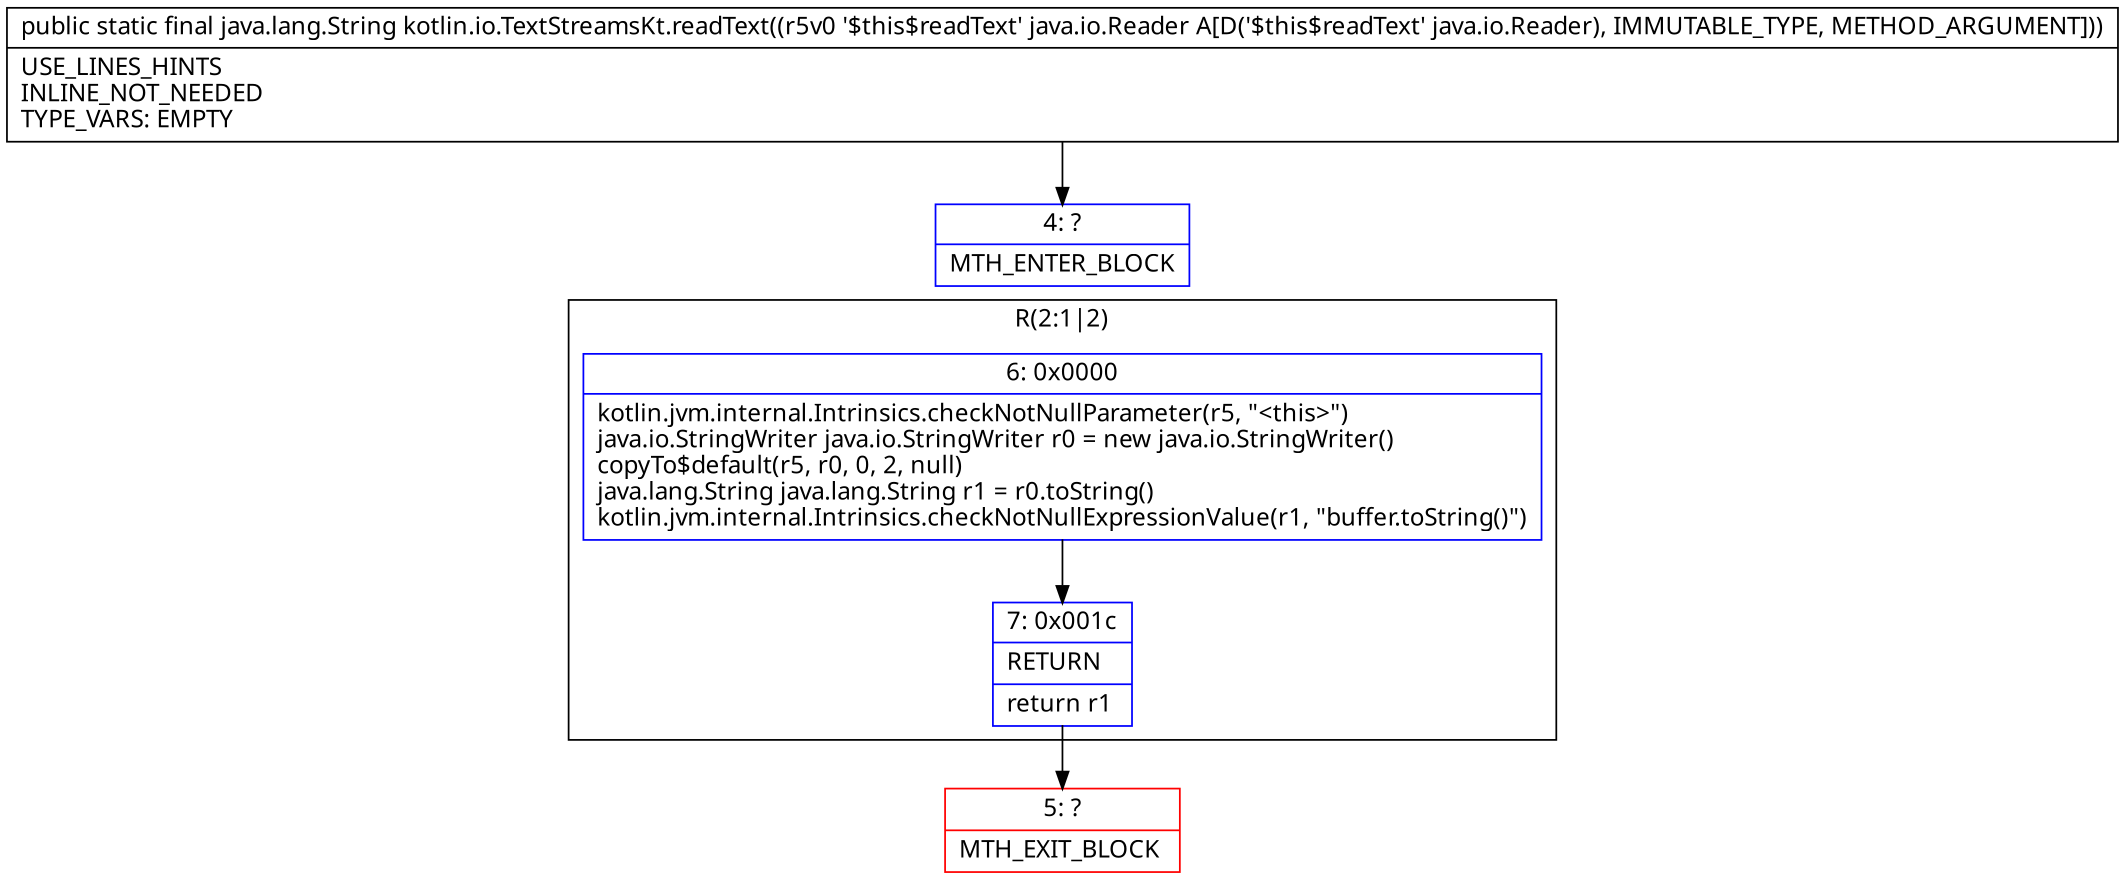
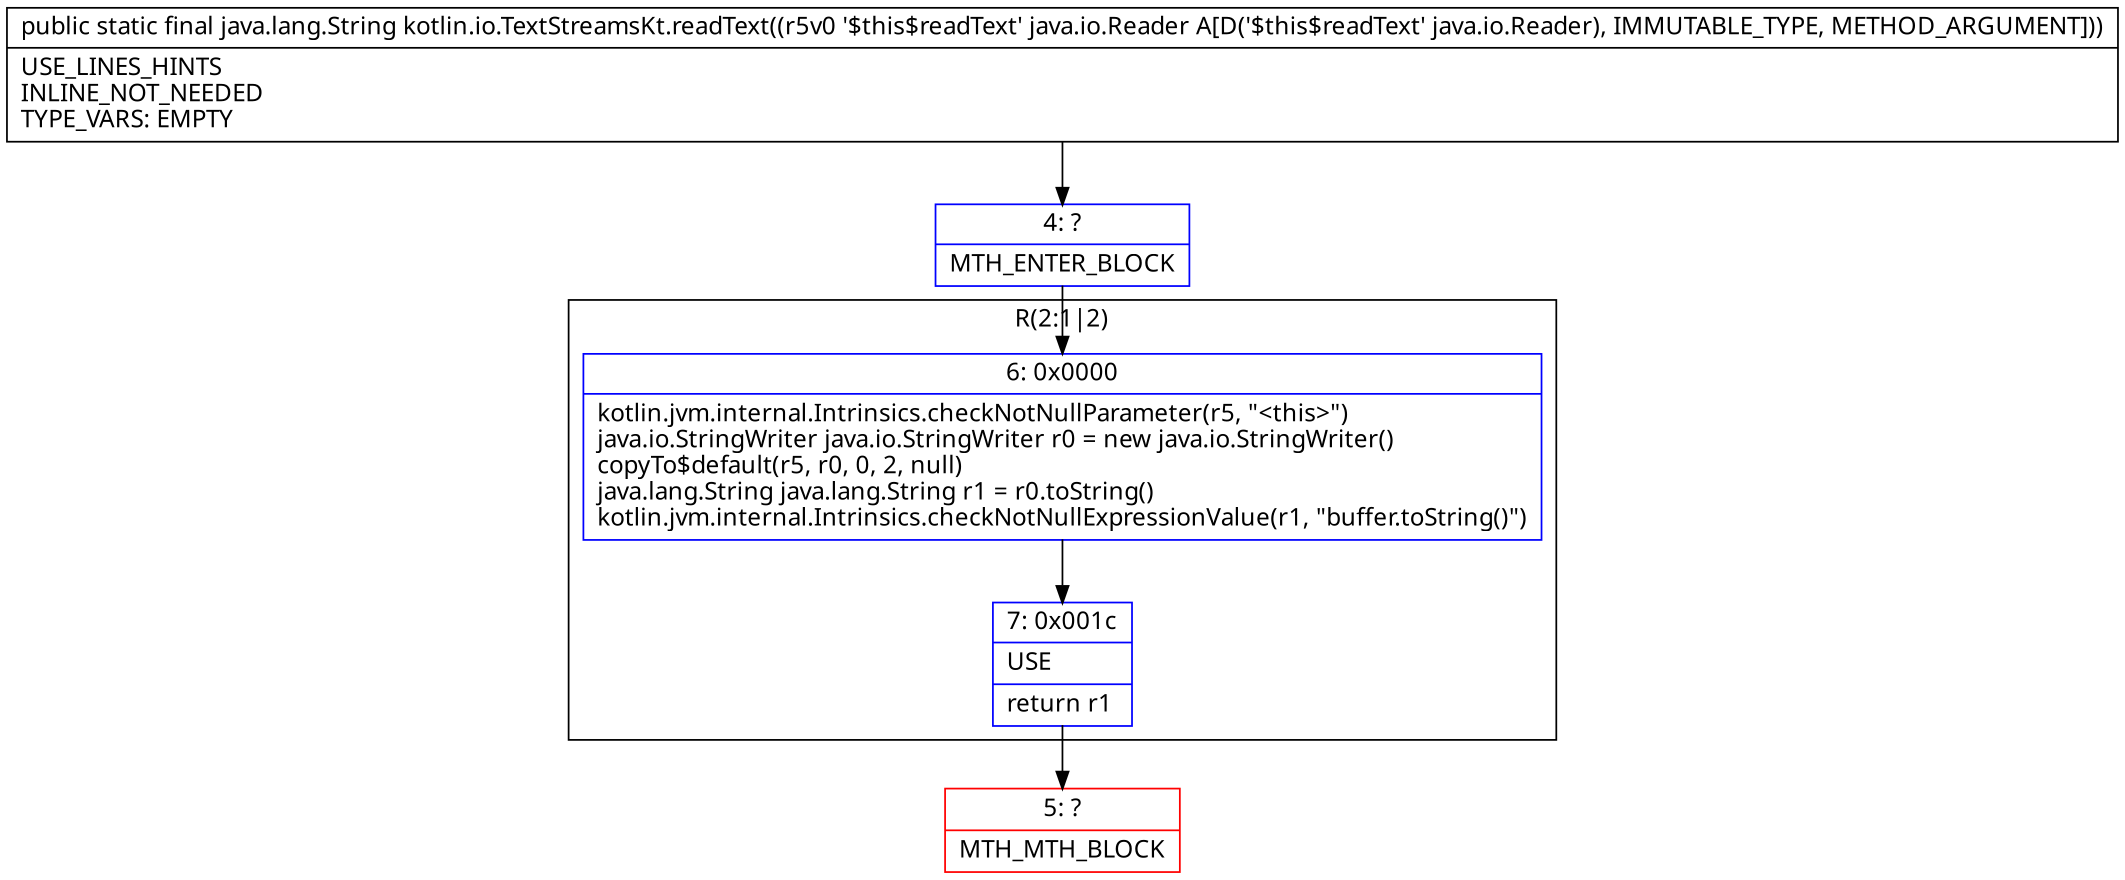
edge "4: ?" -> "6: 0x0000": added
node "7: 0x001c": text "RETURN" -> "USE"
node "5: ?": text "MTH_EXIT_BLOCK" -> "MTH_MTH_BLOCK"
